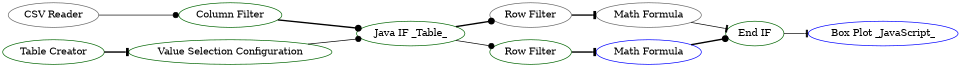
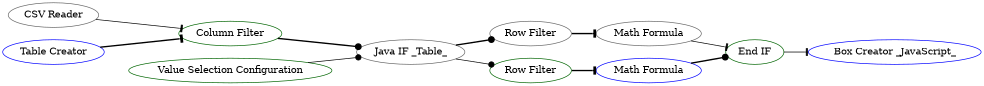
edge "CSV Reader" -> "Column Filter": arrowhead dot -> tee
node "Java IF _Table_": color darkgreen -> gray40
node "Box Plot _JavaScript_": label "Box Plot _JavaScript_" -> "Box Creator _JavaScript_"
node "Table Creator": color darkgreen -> blue
edge "Table Creator" -> "Value Selection Configuration": now "Table Creator" -> "Column Filter"
